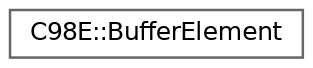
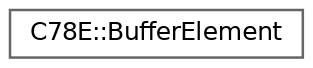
node "C98E::BufferElement": label "C98E::BufferElement" -> "C78E::BufferElement"
